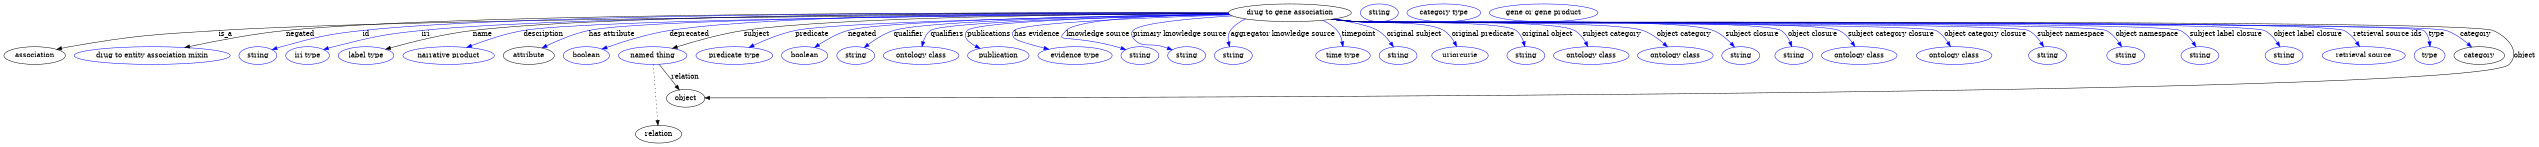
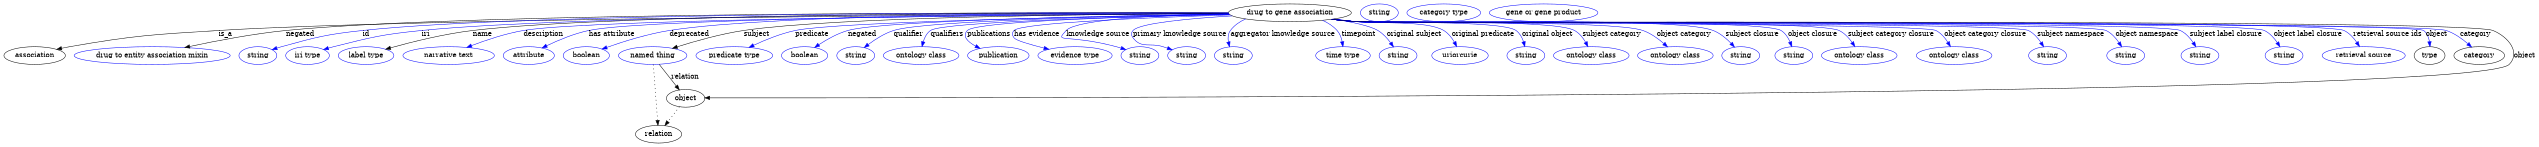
edge "drug to gene association" -> "type": label "type" -> "object"
node "narrative product": label "narrative product" -> "narrative text"
node "attribute": color black -> blue
node "type": color blue -> black
edge "object" -> "relation": added
